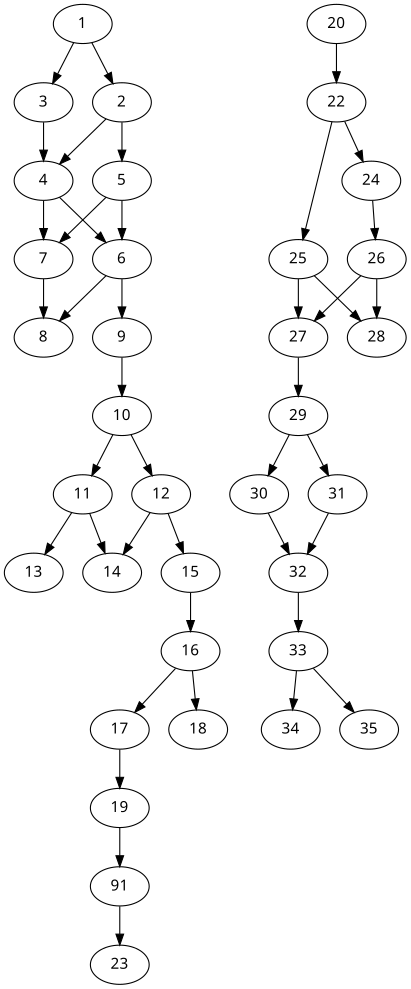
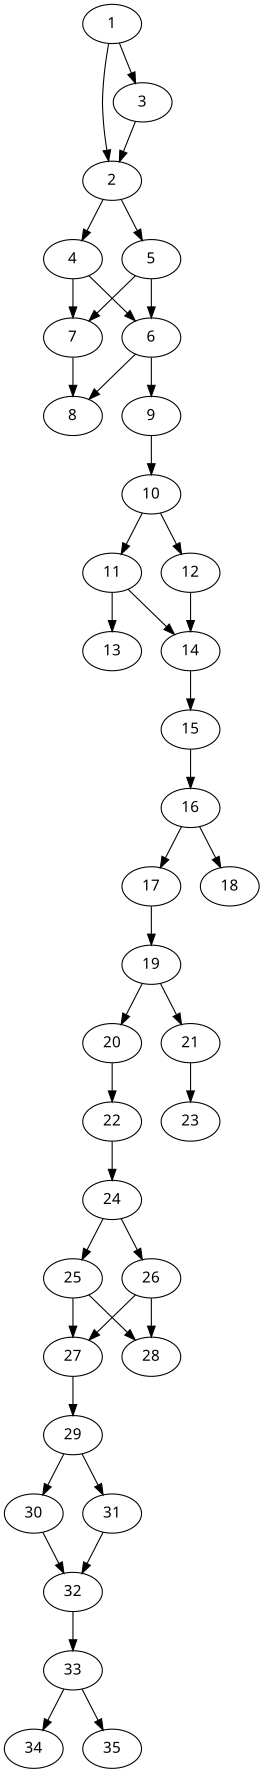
edge "3" -> "4": now "3" -> "2"
edge "22" -> "25": now "24" -> "25"
edge "12" -> "15": now "14" -> "15"
node "91": label "91" -> "21"
edge "19" -> "20": added
